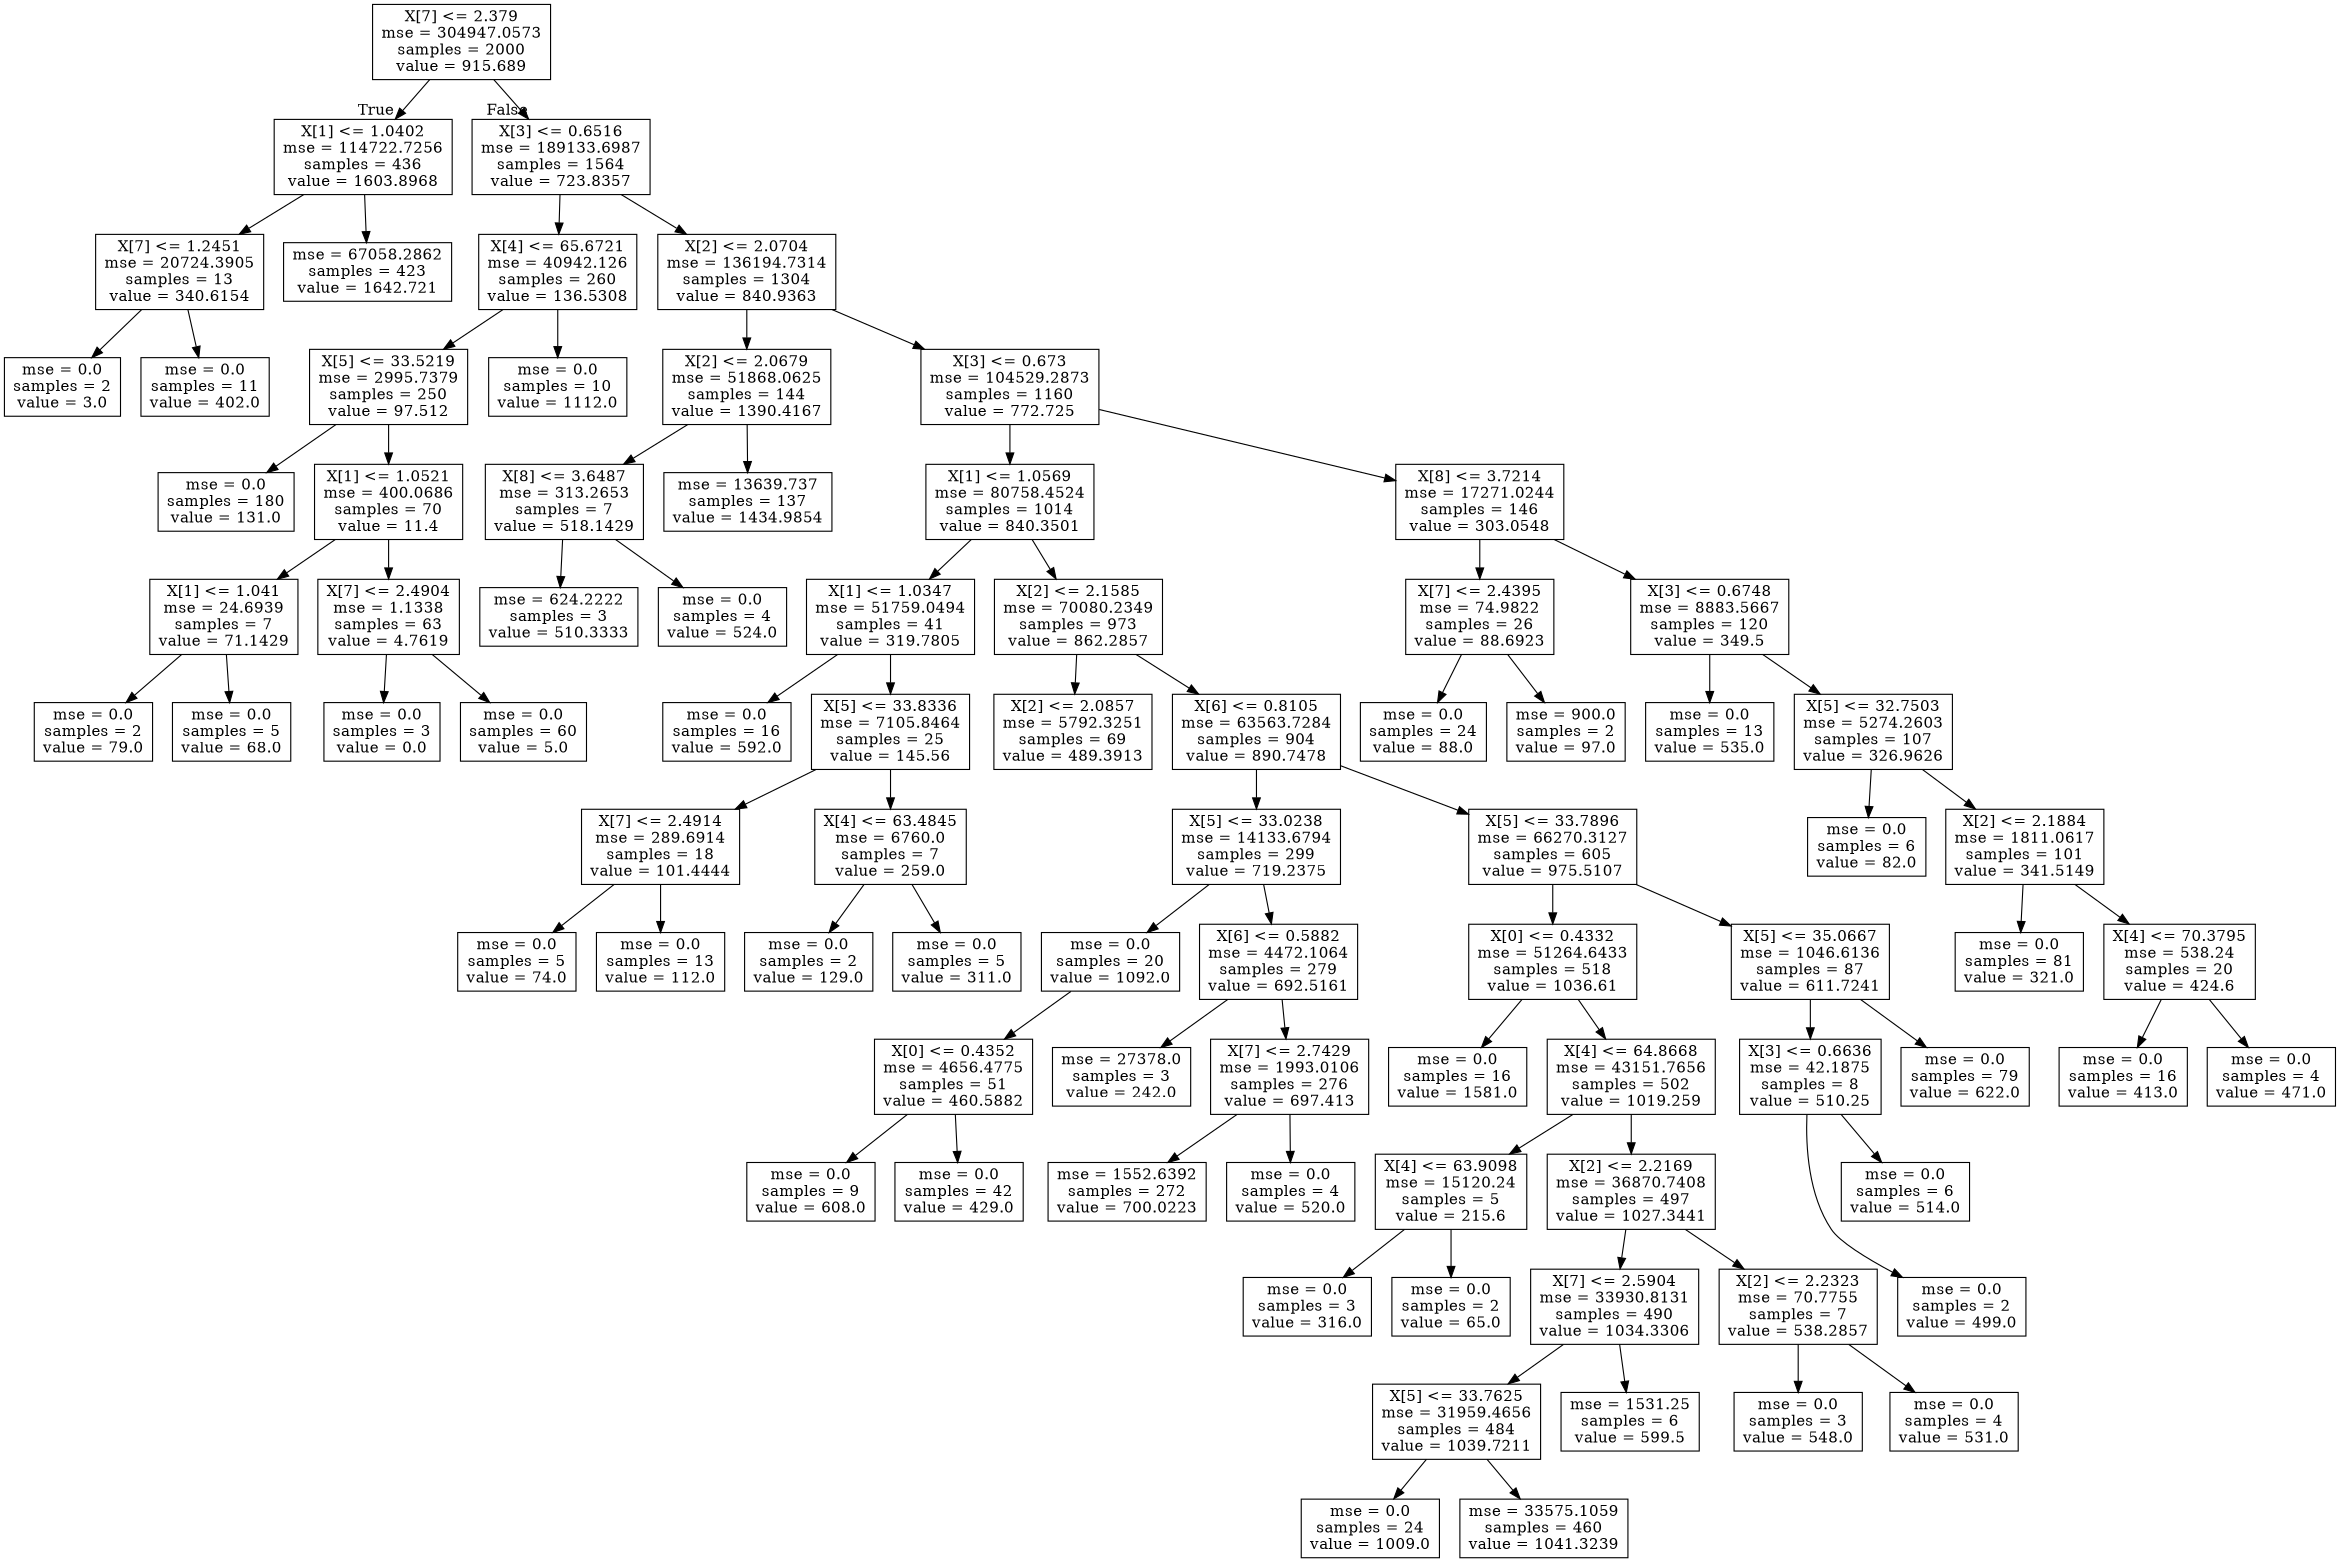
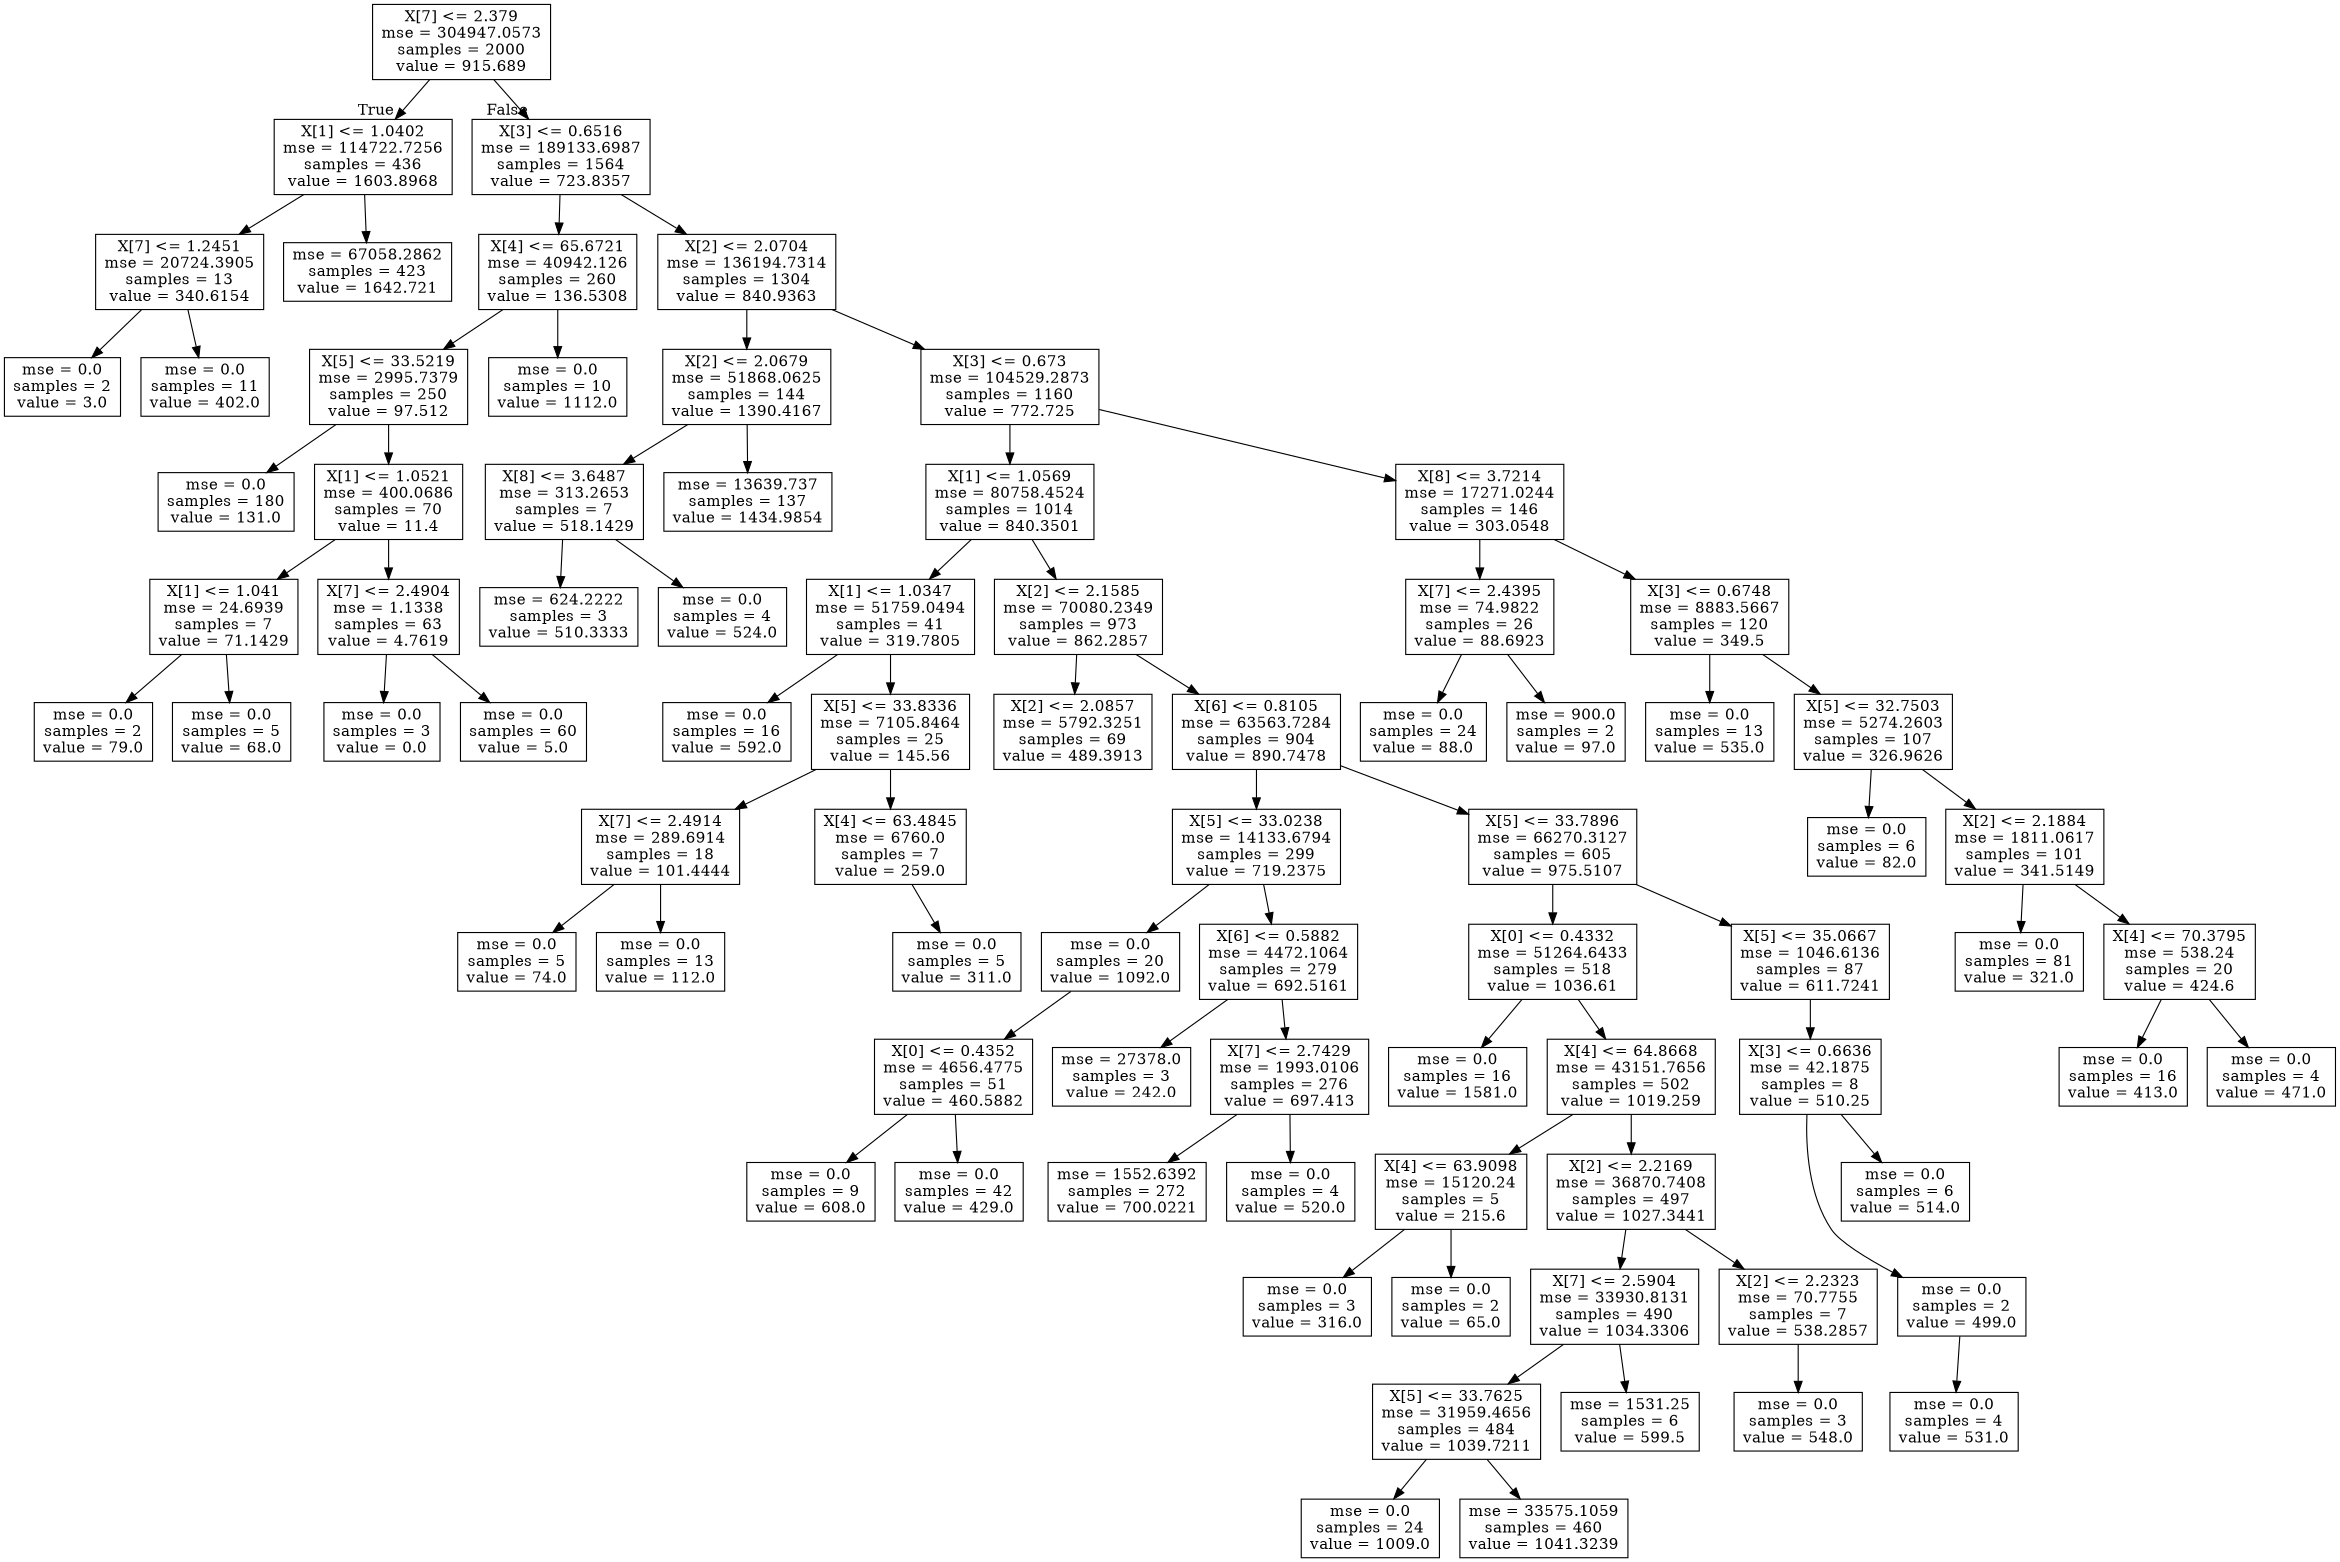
node "mse = 0.0 samples = 2 value = 129.0": removed
node "mse = 0.0 samples = 79 value = 622.0": removed
node "mse = 1552.6392 samples = 272 value = 700.0223": label "mse = 1552.6392 samples = 272 value = 700.0223" -> "mse = 1552.6392 samples = 272 value = 700.0221"
edge "X[2] <= 2.2323 mse = 70.7755 samples = 7 value = 538.2857" -> "mse = 0.0 samples = 4 value = 531.0": now "mse = 0.0 samples = 2 value = 499.0" -> "mse = 0.0 samples = 4 value = 531.0"
